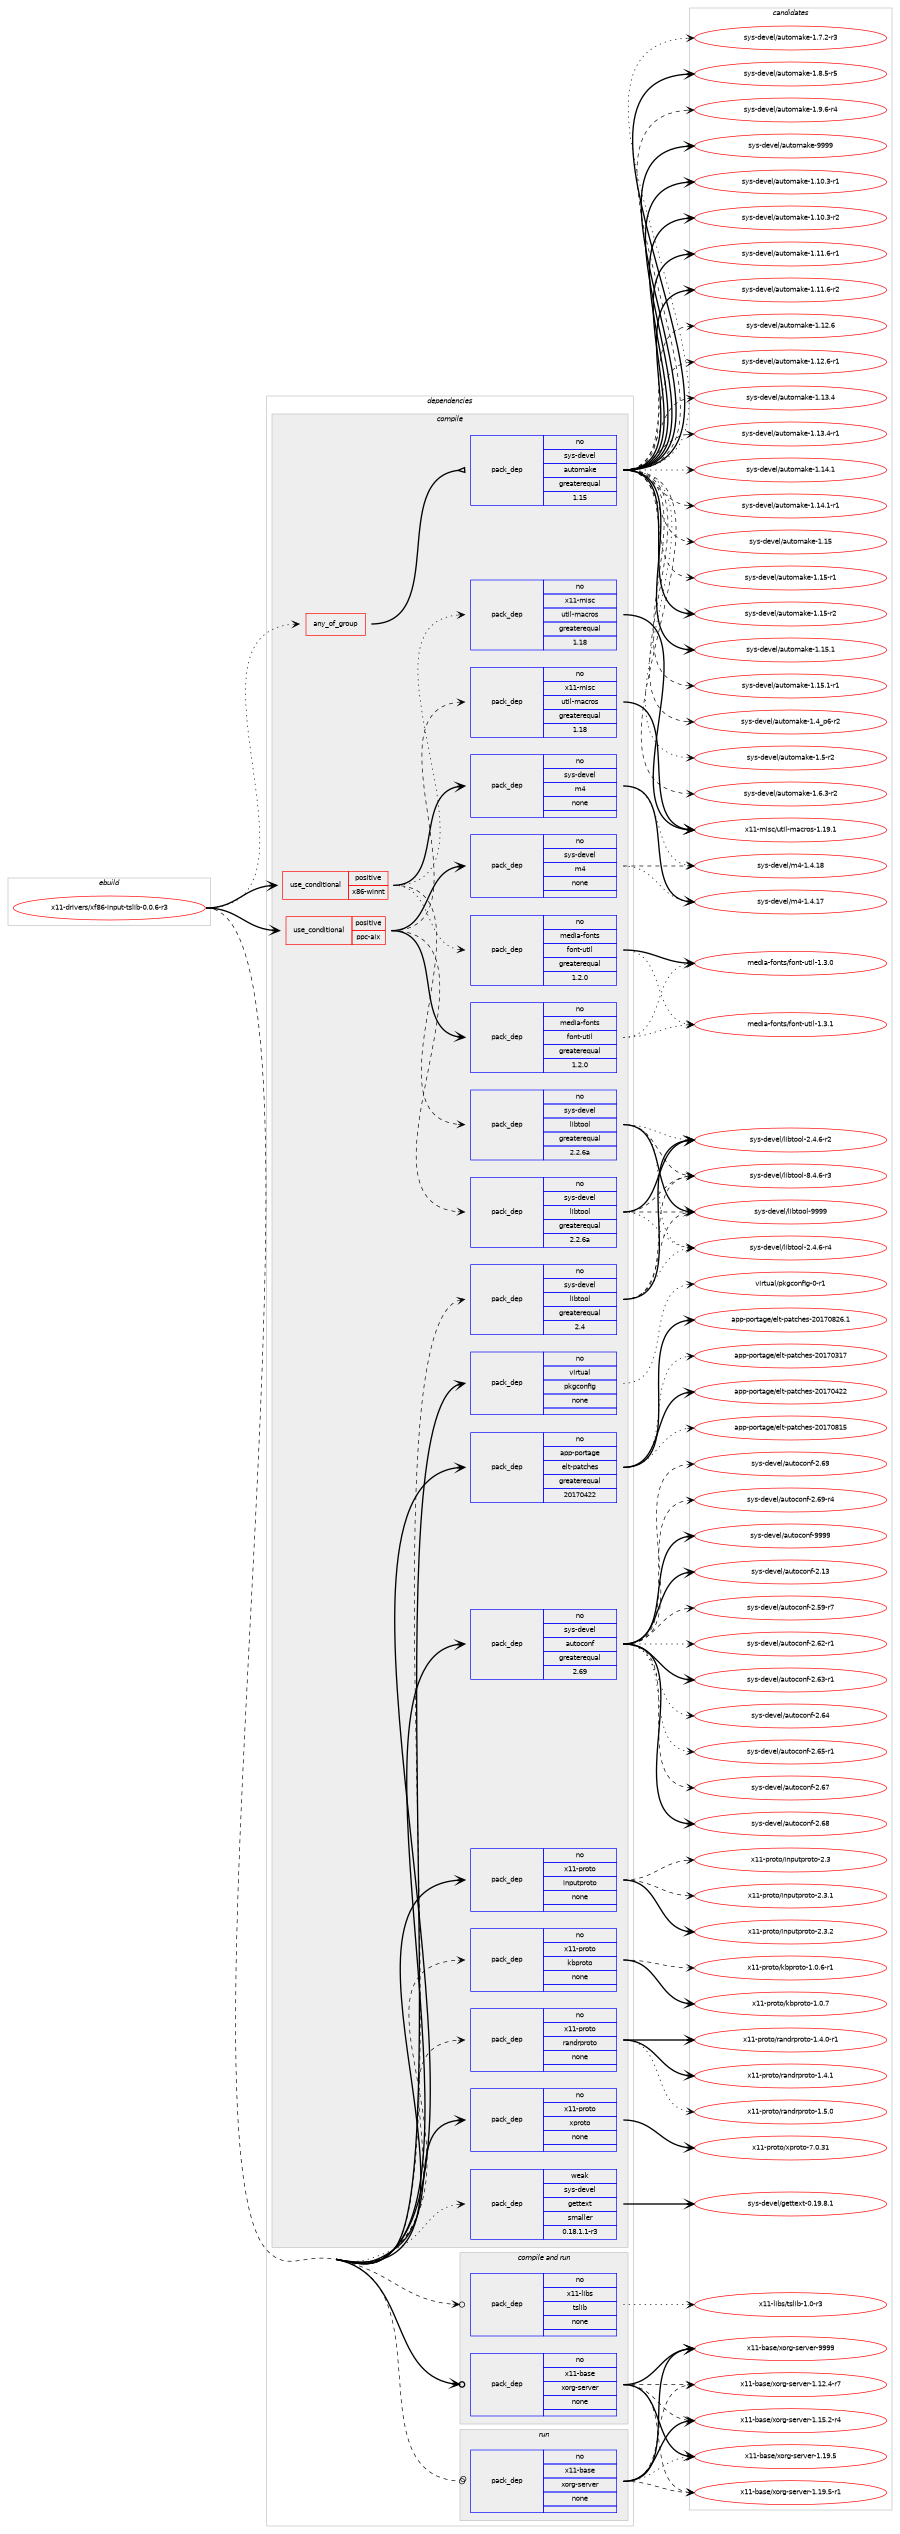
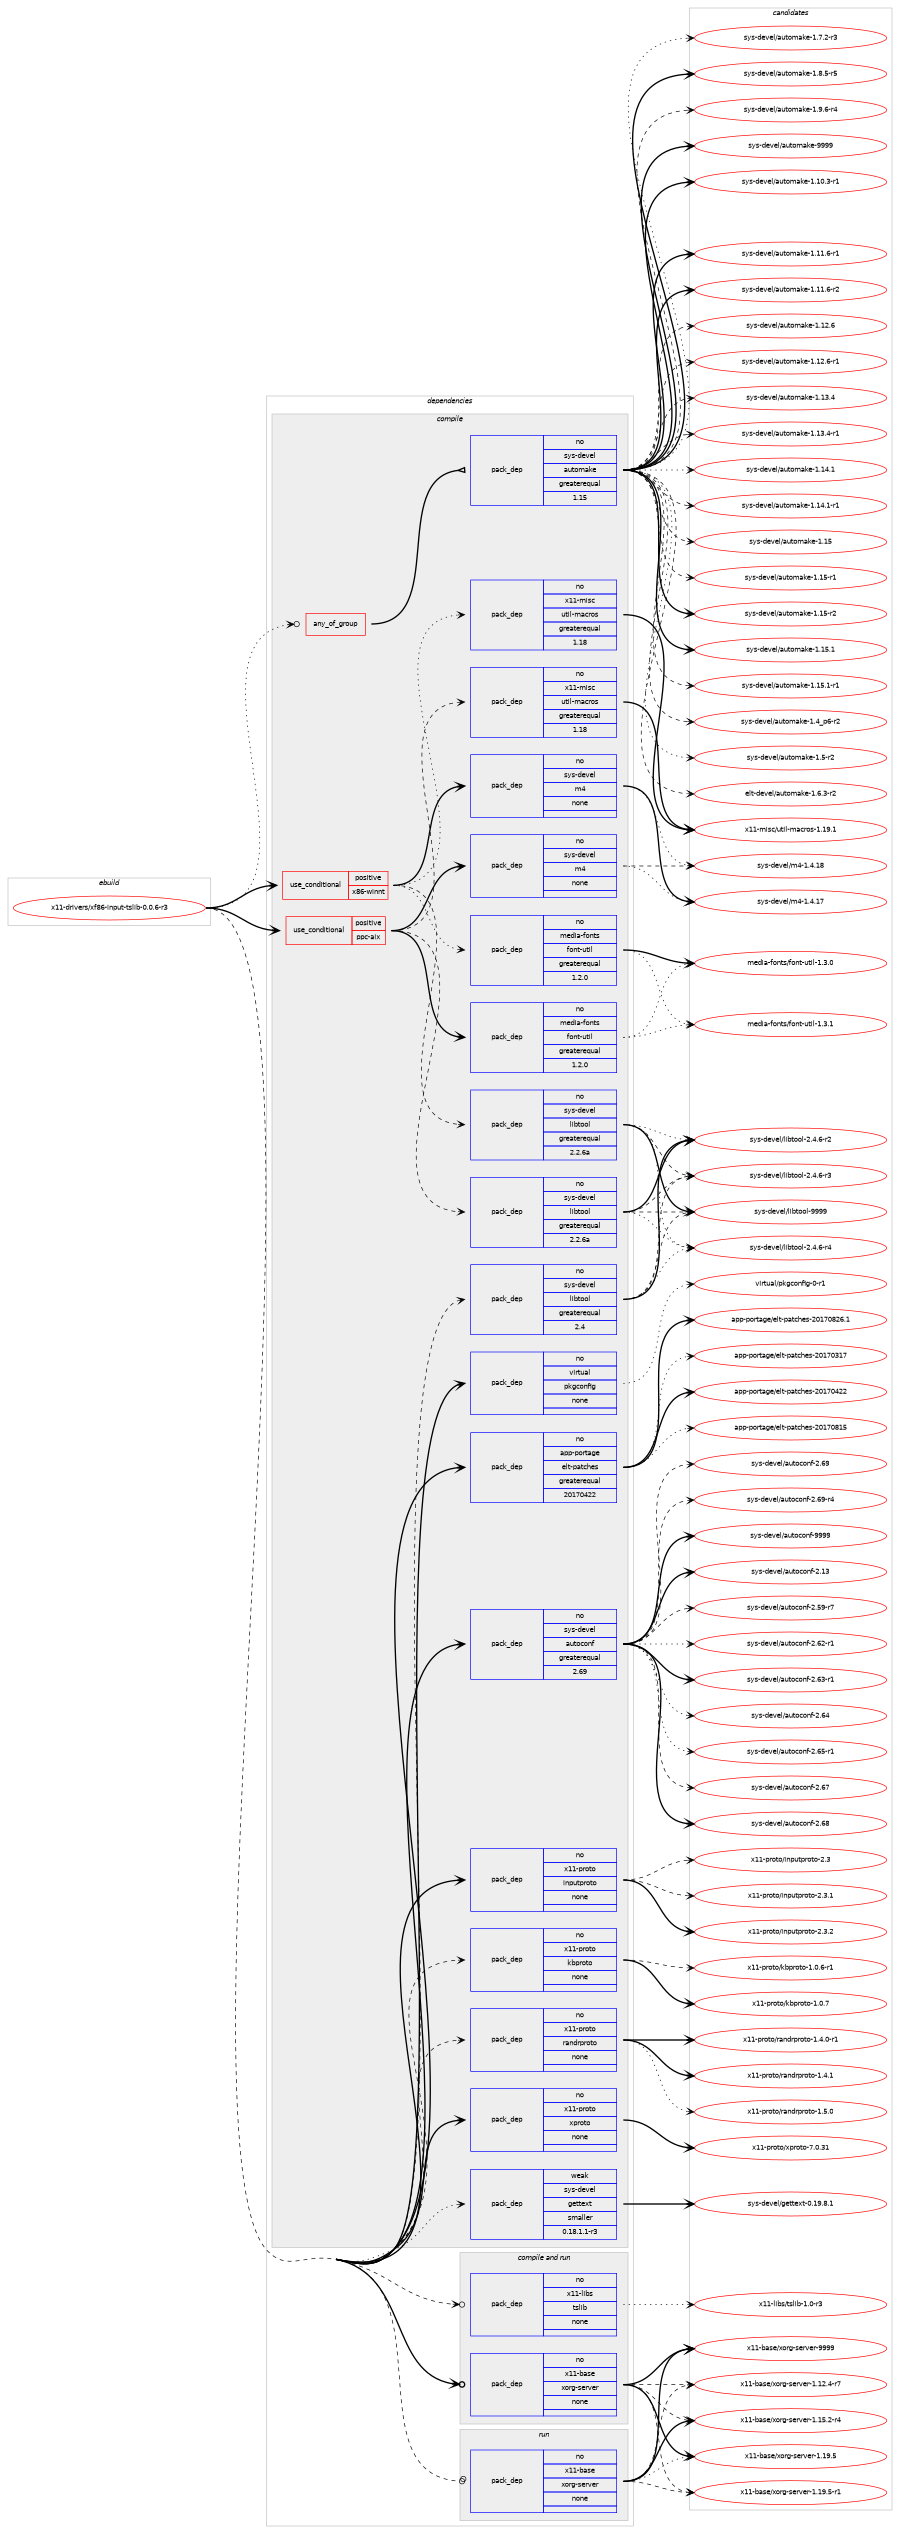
node "sys-devel/automake-1.10.3-r2": removed
edge "x11-drivers/xf86-input-tslib-0.0.6-r3" -> "any_of_group": arrowhead vee -> odotvee
node "sys-devel/automake-1.6.3-r2": label "sys-devel/automake-1.6.3-r2" -> "elt-devel/automake-1.6.3-r2"
node "sys-devel/libtool-8.4.6-r3": label "sys-devel/libtool-8.4.6-r3" -> "sys-devel/libtool-2.4.6-r3"
